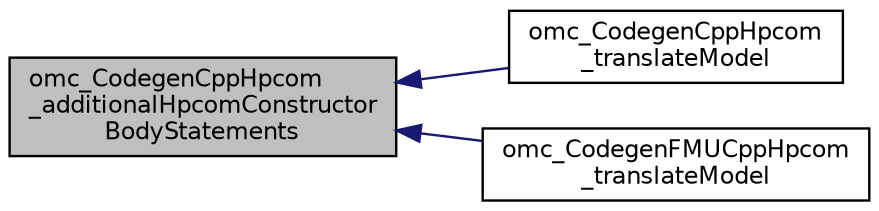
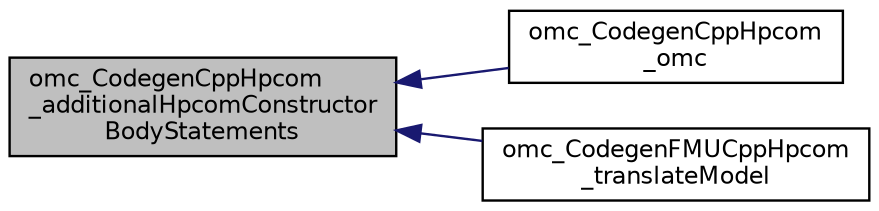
node "omc_CodegenCppHpcom _translateModel": label "omc_CodegenCppHpcom _translateModel" -> "omc_CodegenCppHpcom _omc"
